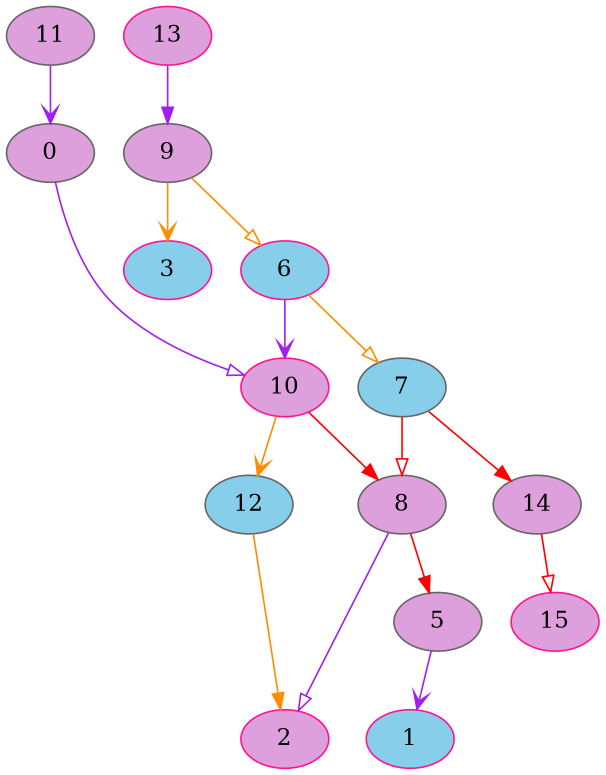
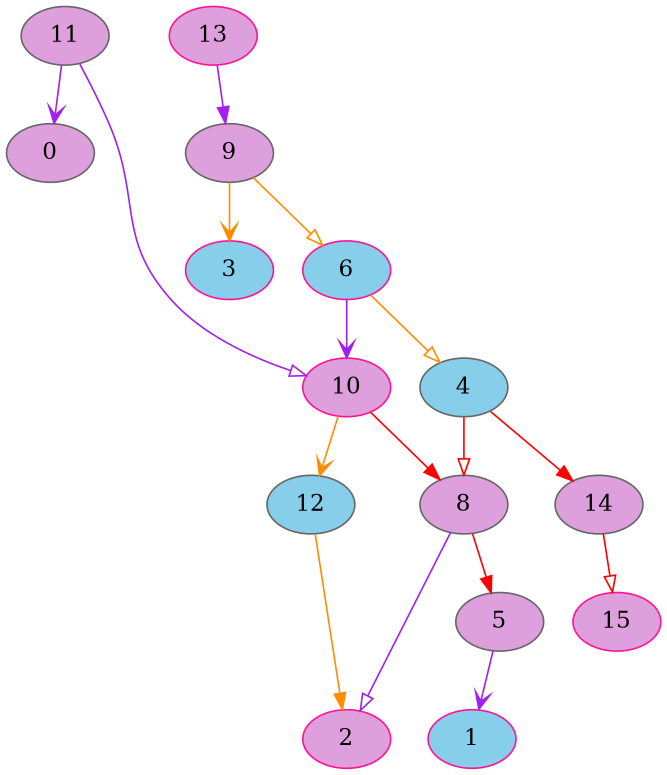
edge "0" -> "10": now "11" -> "10"
node "7": label "7" -> "4"
